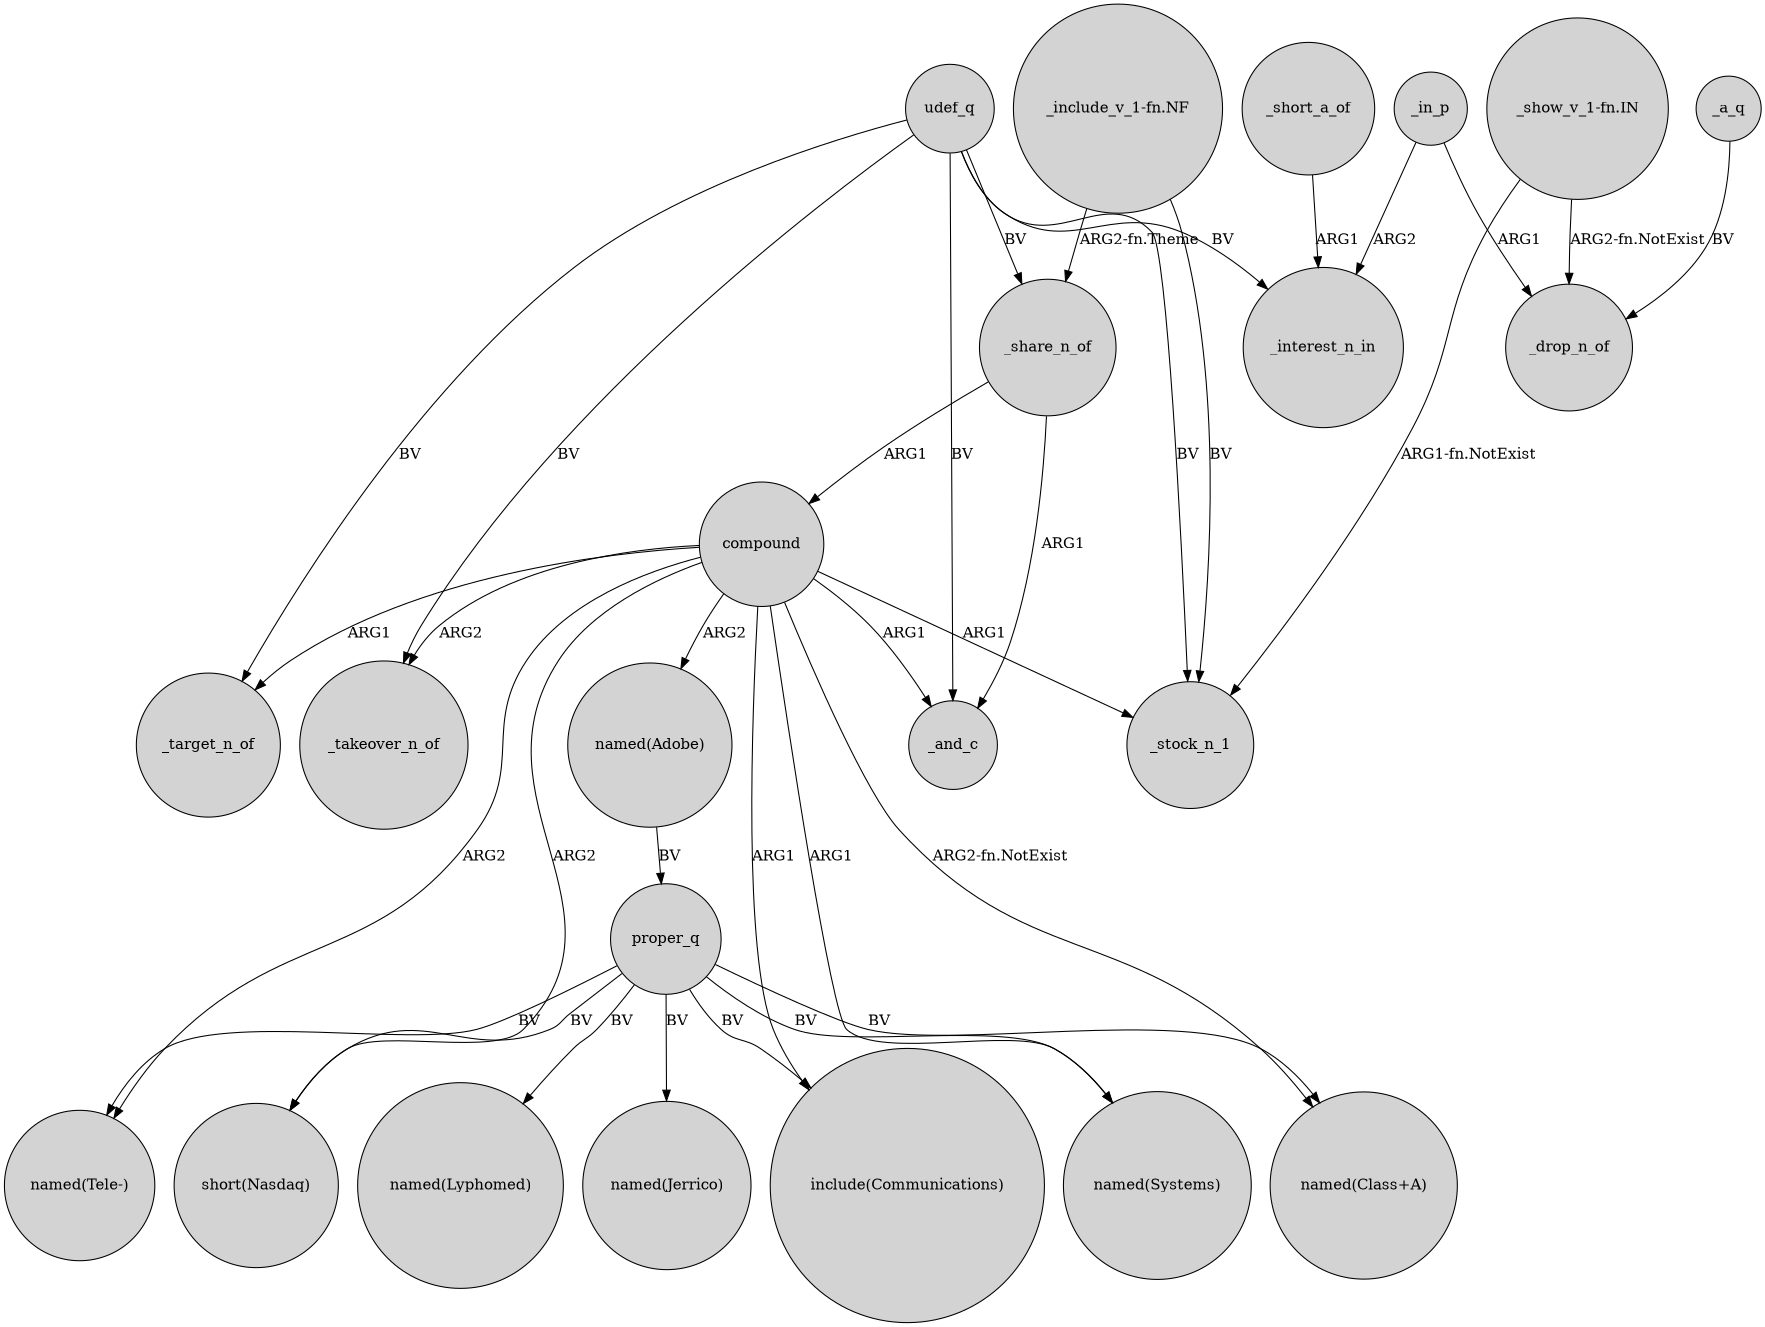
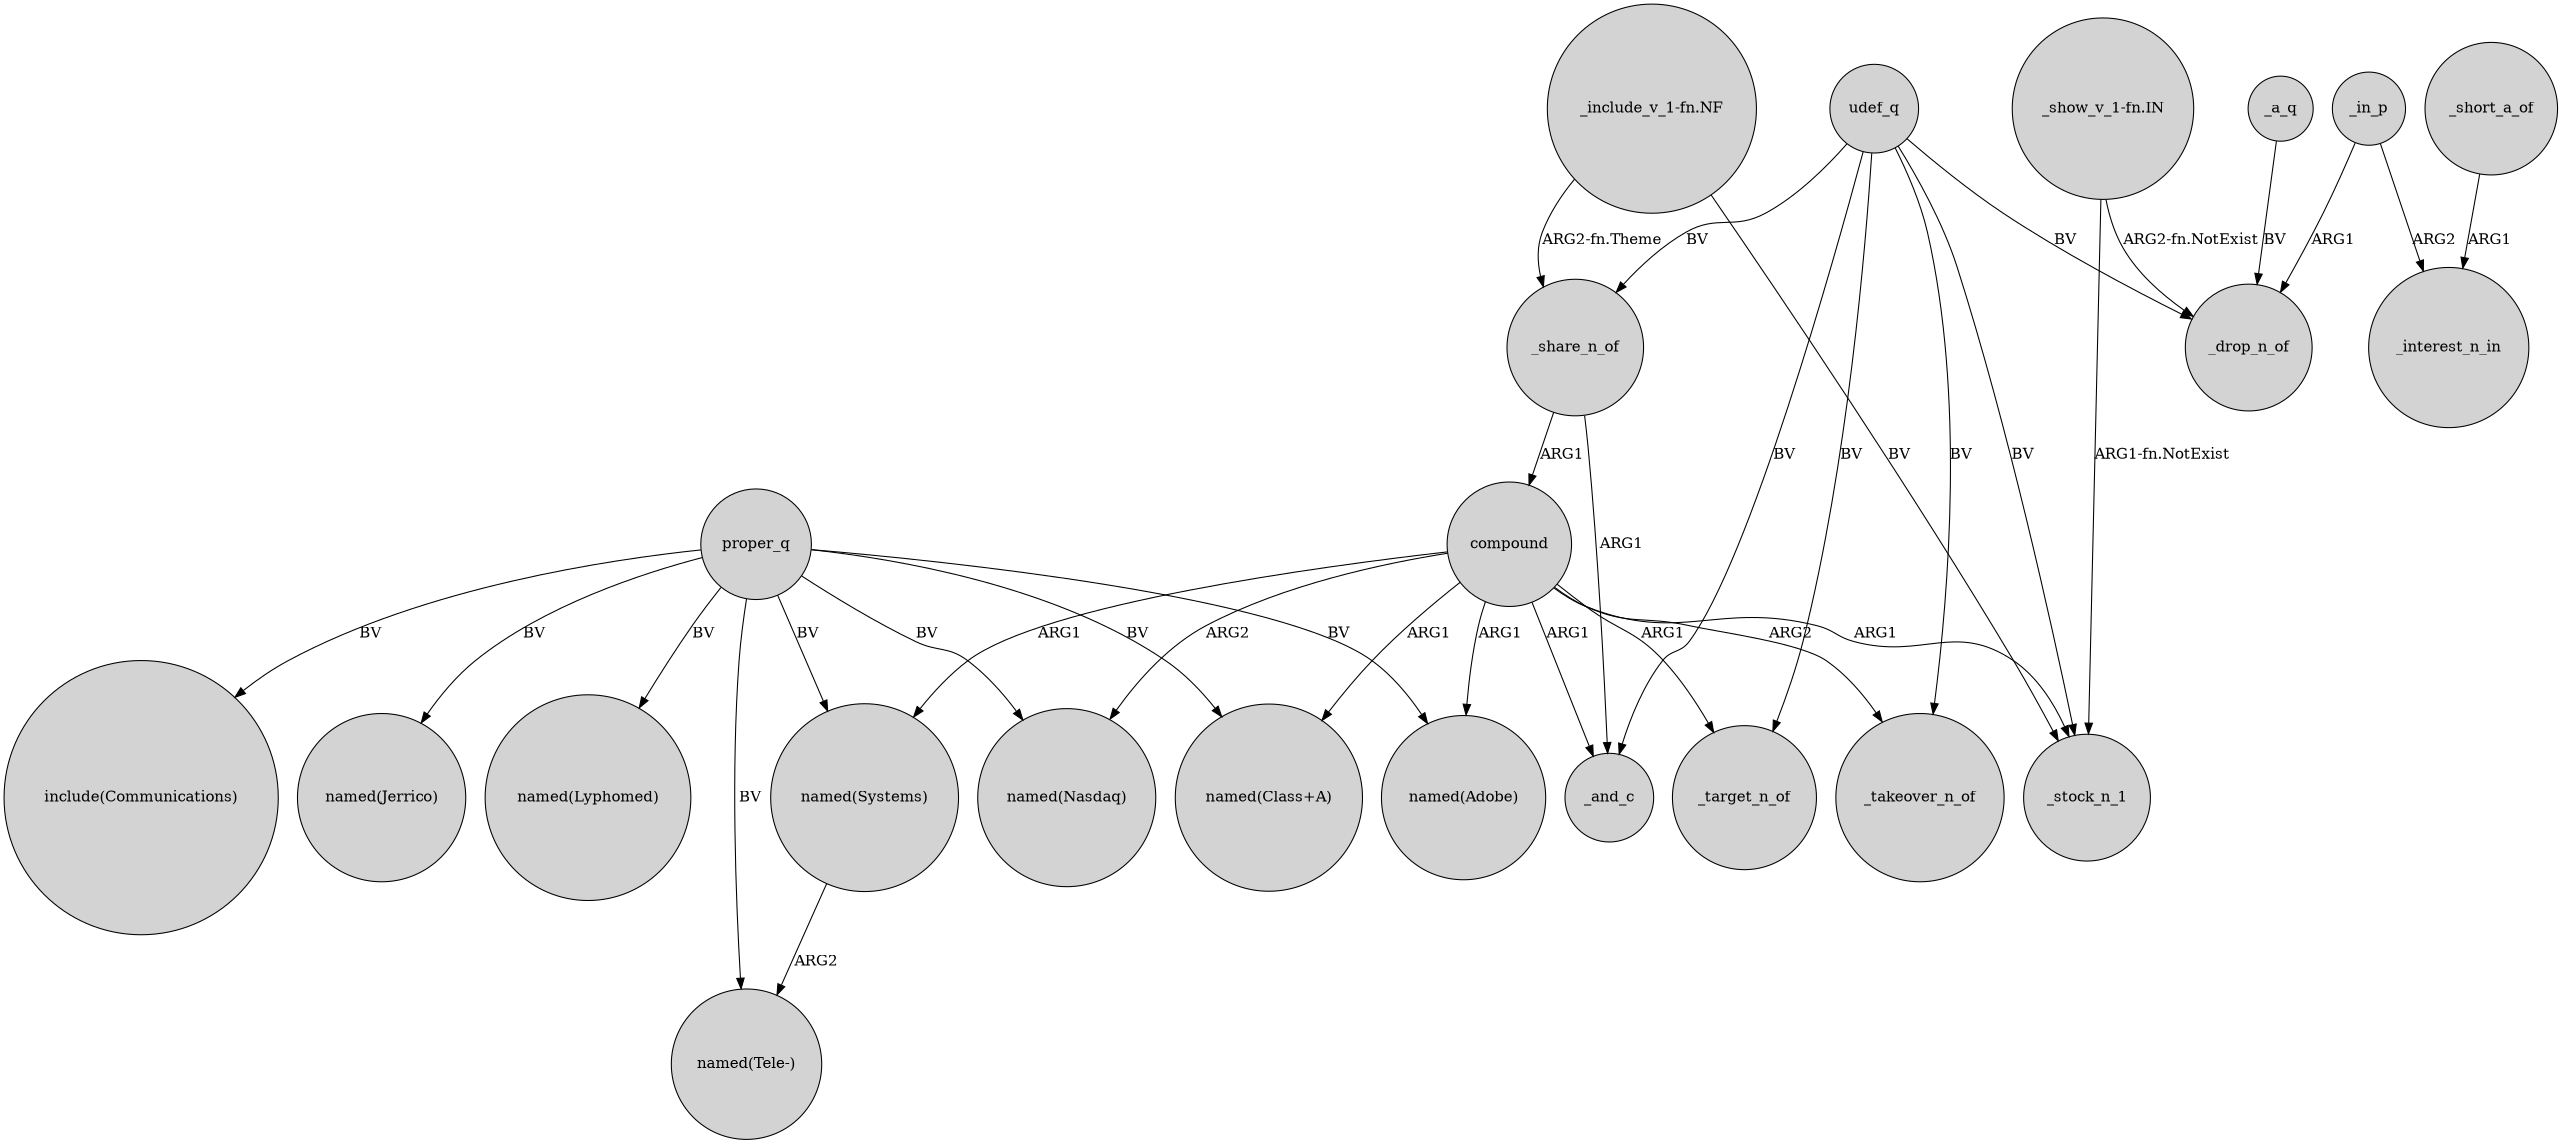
edge "udef_q" -> "_interest_n_in": now "udef_q" -> "_drop_n_of"
edge "compound" -> "named(Adobe)": label "ARG2" -> "ARG1"
edge "compound" -> "include(Communications)": removed, label "ARG1"
edge "named(Adobe)" -> "proper_q": reversed
edge "compound" -> "named(Class+A)": label "ARG2-fn.NotExist" -> "ARG1"
edge "compound" -> "named(Tele-)": now "named(Systems)" -> "named(Tele-)"
node "short(Nasdaq)": label "short(Nasdaq)" -> "named(Nasdaq)"
